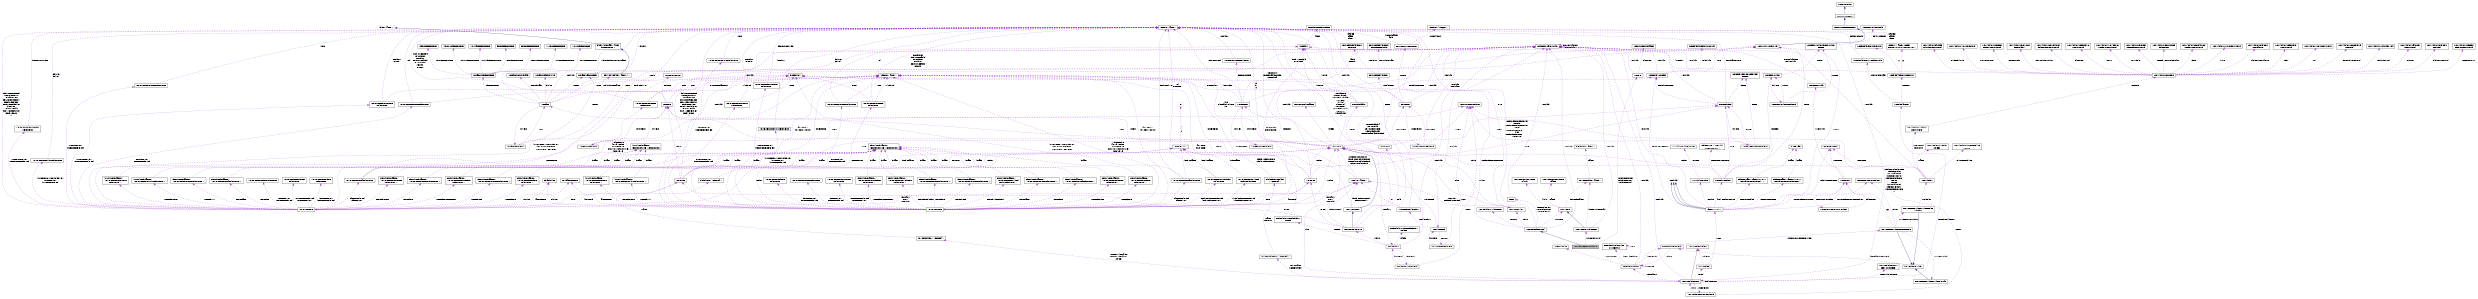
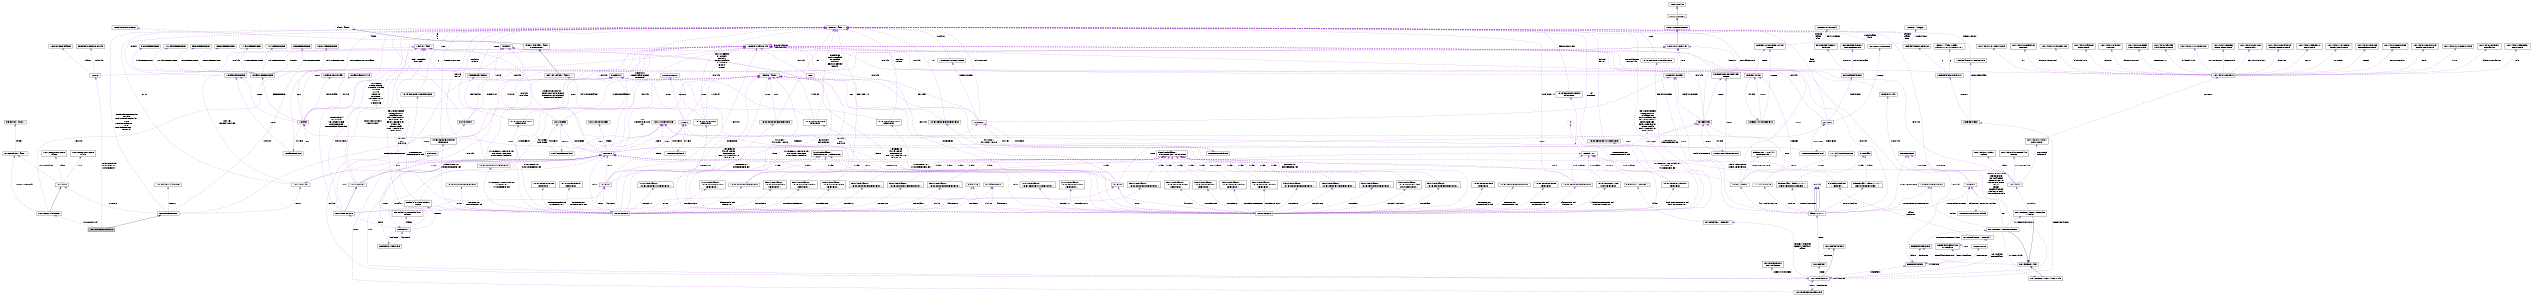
node "SIRF_detect_state": added
edge "AC_PID" -> "AC_PID::ac_pid_flags": label " distance" -> " _flags"
edge "Matrix3< float >" -> "AP_AHRS": reversed
node "NavEKF3_sensor::range _elements": label "NavEKF3_sensor::range _elements" -> "NavEKF3_core::range _elements"
edge "AC_AttitudeControl" -> "AC_P": removed, label "_p_angle_yaw _p_angle_pitch _p_angle_roll"
